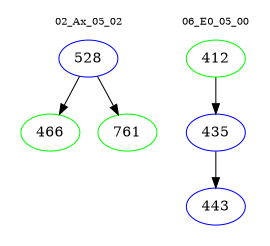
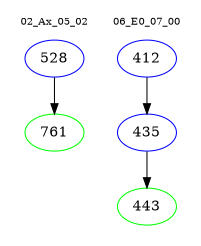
cluster "06_E0_05_00": label "06_E0_05_00" -> "06_E0_07_00"
node "412": color green -> blue
node "466": removed
node "443": color blue -> green
